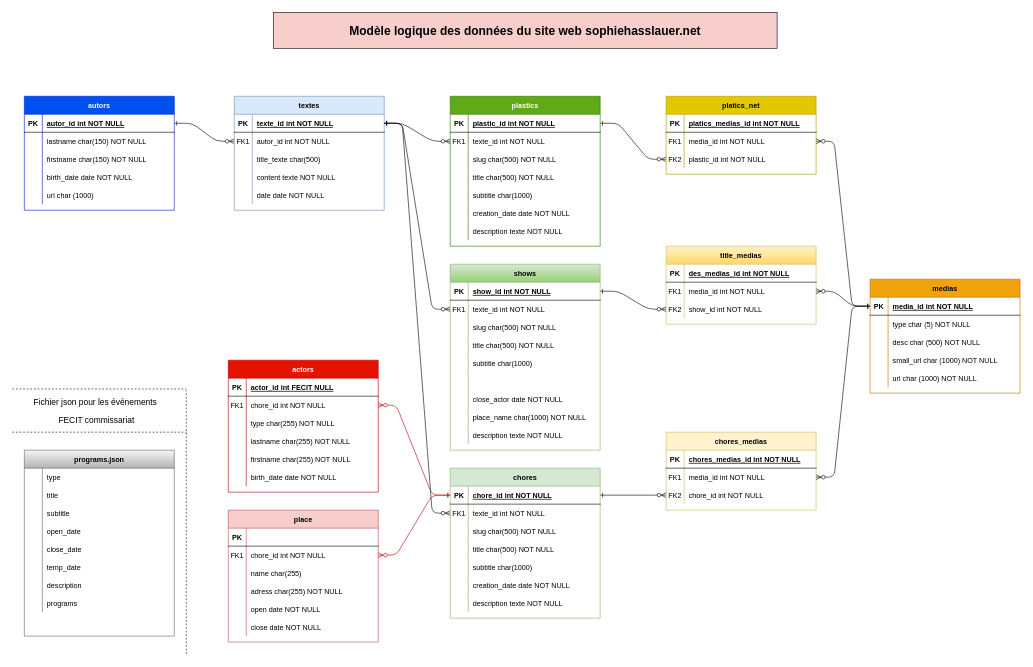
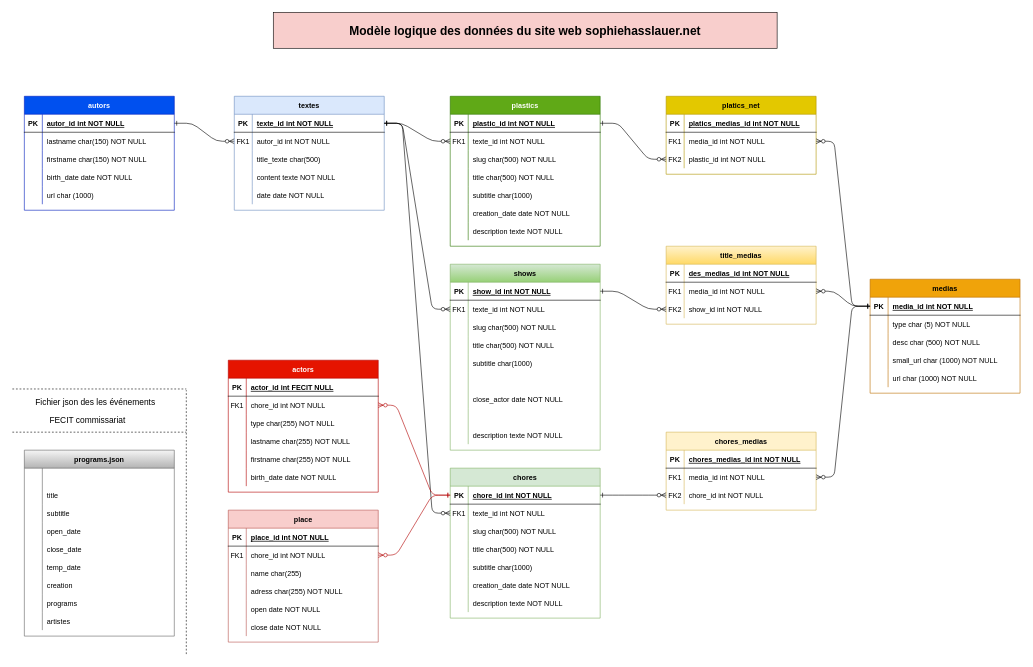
node "Fichier json pour les événements": label "Fichier json pour les événements" -> "Fichier json des les événements"
node "place_name char(1000) NOT NULL": removed
node "FECIT commissariat": moved (96, 420) -> (87, 420)
node "type": removed
node "place_id int NOT NULL": added
node "description": label "description" -> "creation"
node "artistes": added
